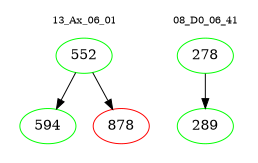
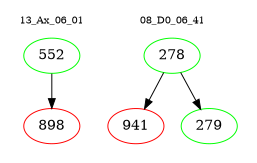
node "594": removed
node "878": label "878" -> "898"
node "941": added
node "289": label "289" -> "279"
